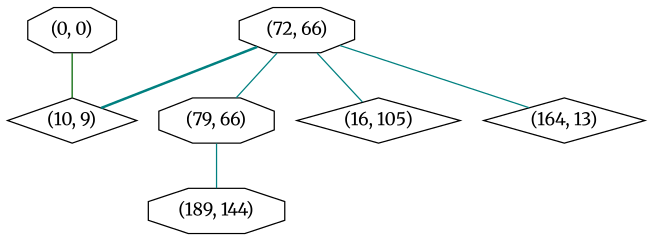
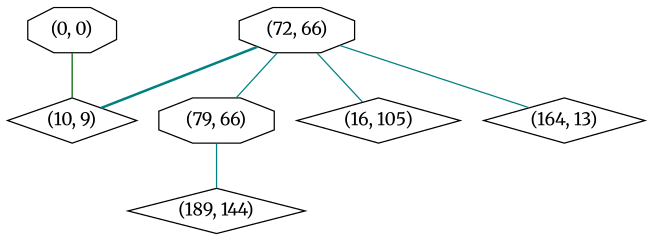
node "(189, 144)": shape octagon -> diamond
